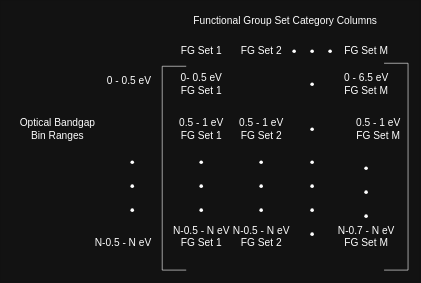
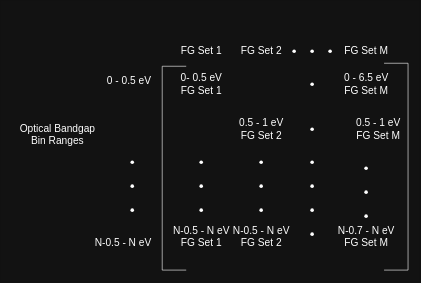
node "Functional Group Set Category Columns": removed
node "Optical Bandgap Bin Ranges": moved (57, 129) -> (57, 135)
node "0.5 - 1 eV FG Set 1": removed
